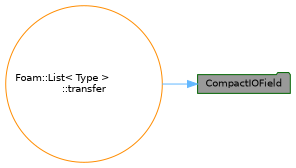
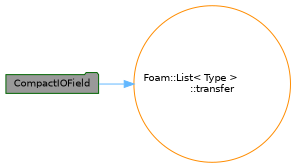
edge "Foam::List< Type > ::transfer" -> "CompactIOField": reversed
